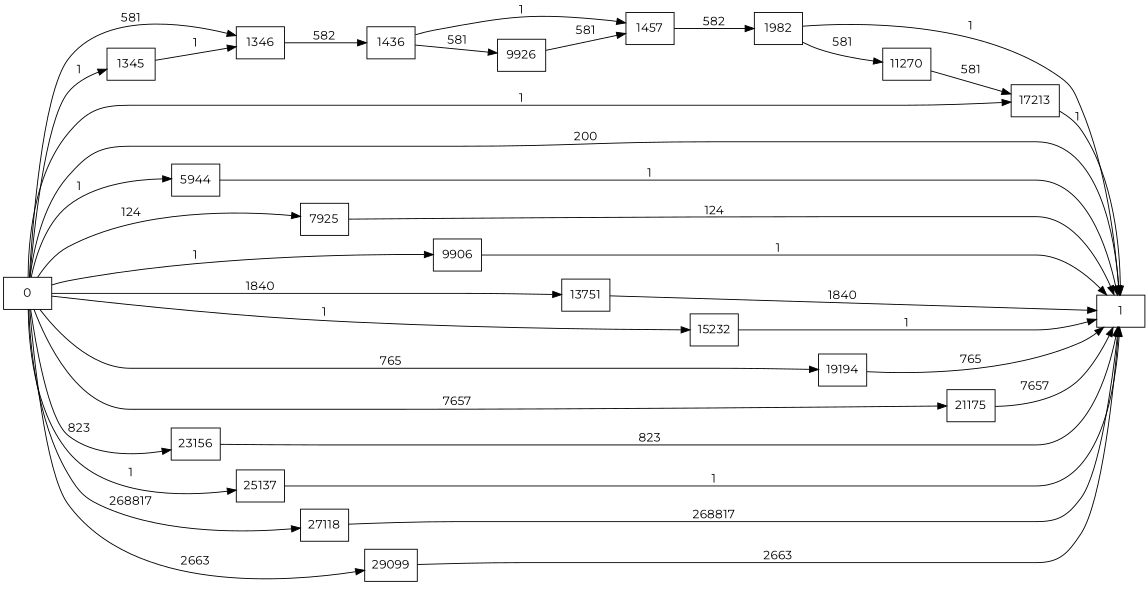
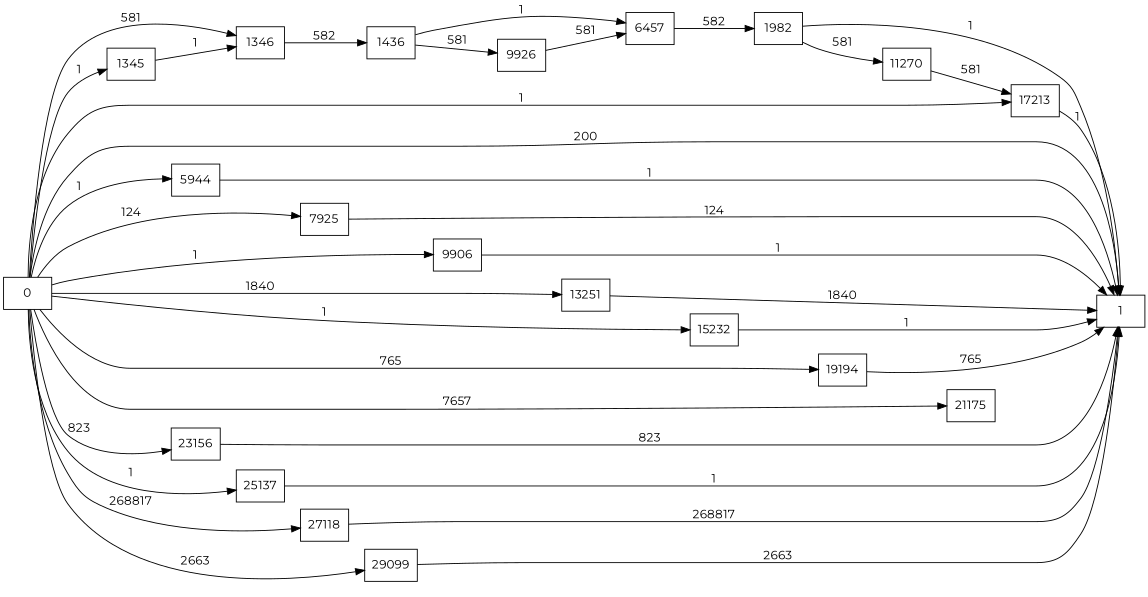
node "1457": label "1457" -> "6457"
node "13751": label "13751" -> "13251"
edge "21175" -> "1": removed, label "7657"
